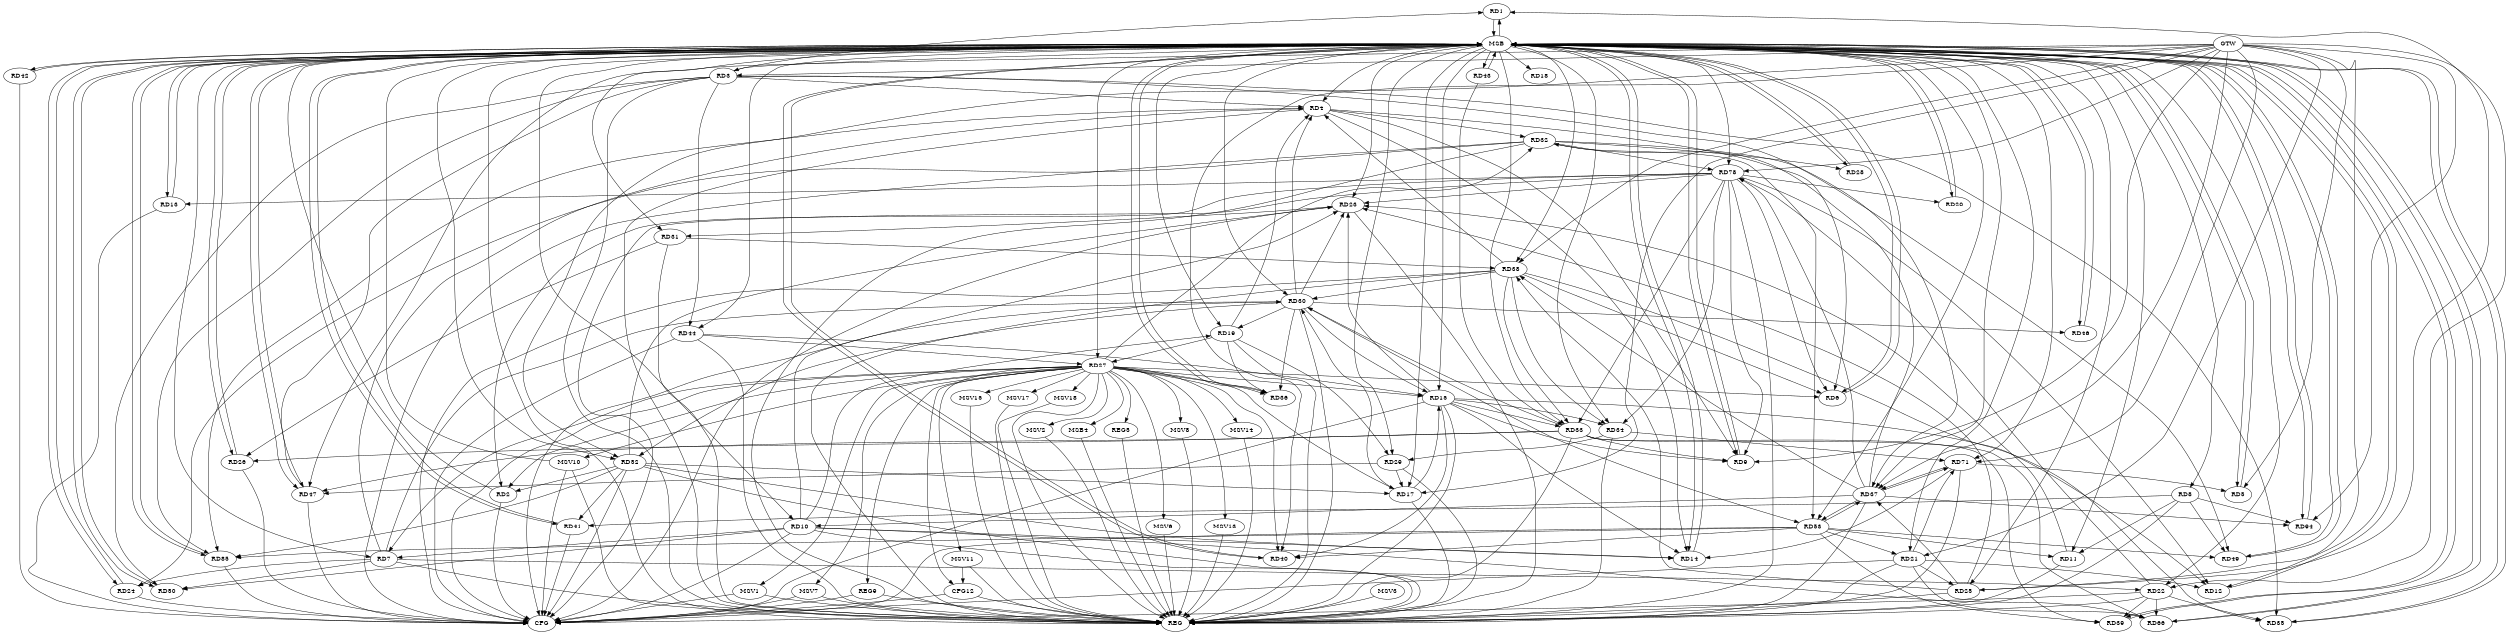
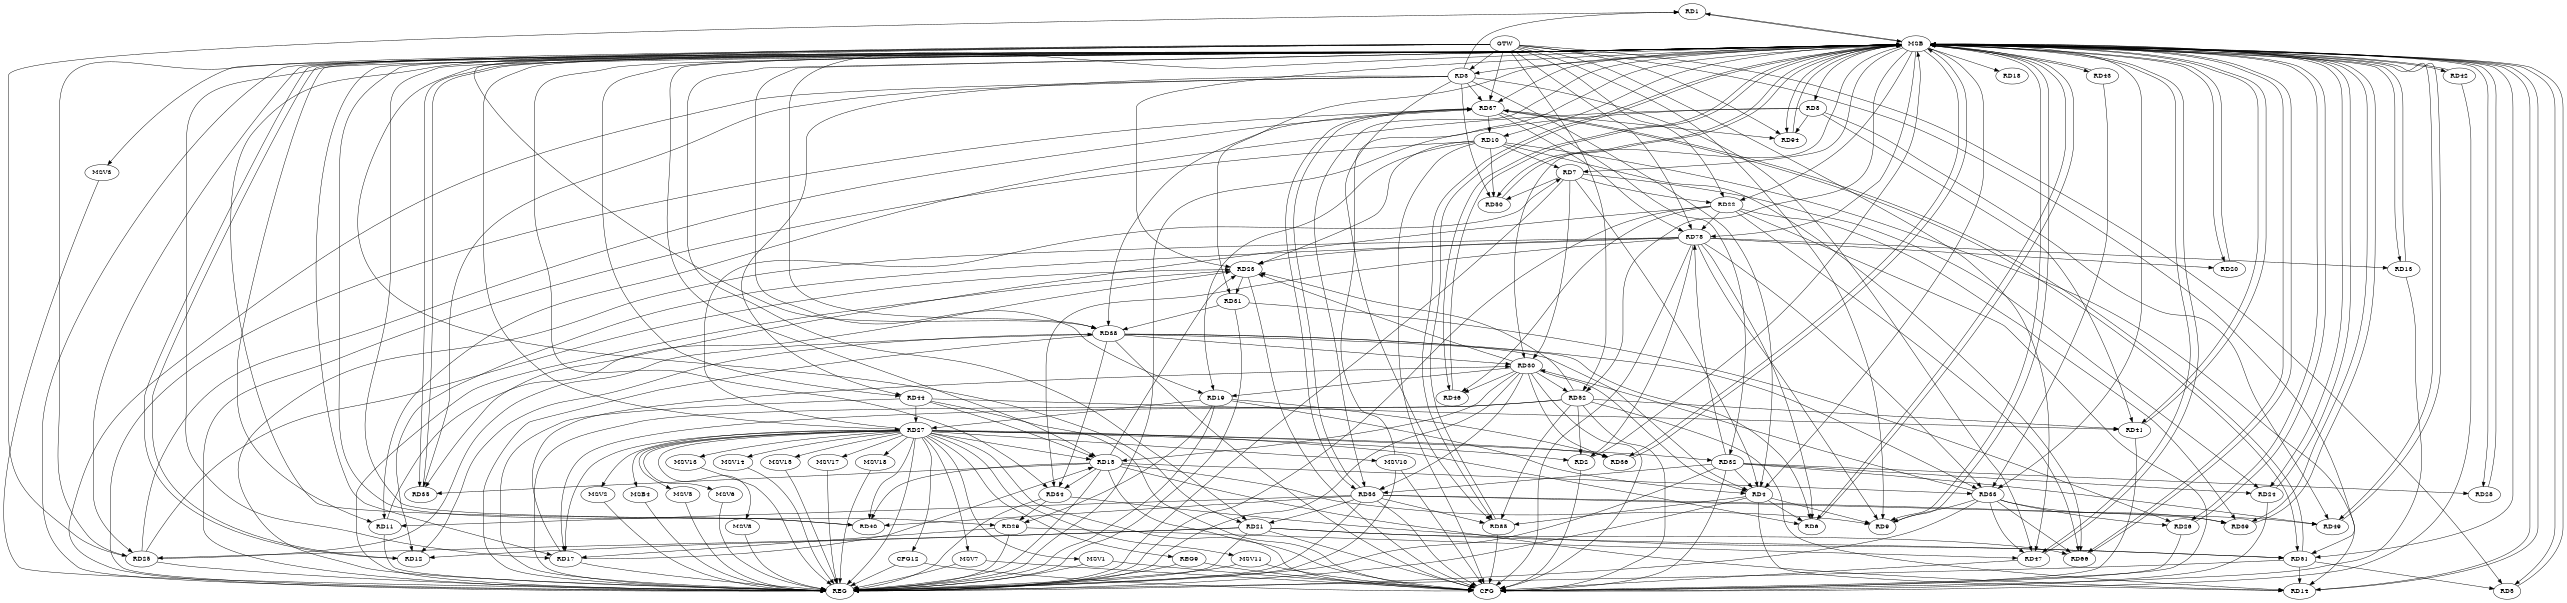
edge "RD4" -> "RD32": reversed
edge "MSB" -> "RD40": now "MSB" -> "MSV3"
edge "RD22" -> "RD46": added
edge "RD44" -> "RD41": added
node "REG5": label "REG5" -> "MSV5"
node "RD71": label "RD71" -> "RD51"
edge "MSV11" -> "CFG12": now "MSV11" -> "CFG"
edge "RD53" -> "REG": added
